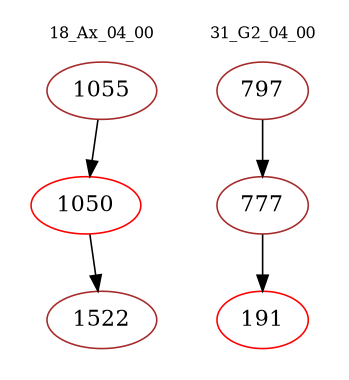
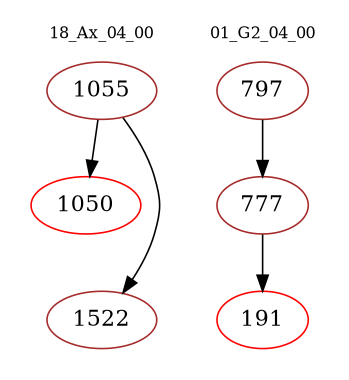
cluster "31_G2_04_00": label "31_G2_04_00" -> "01_G2_04_00"
edge "1050" -> "1522": now "1055" -> "1522"
